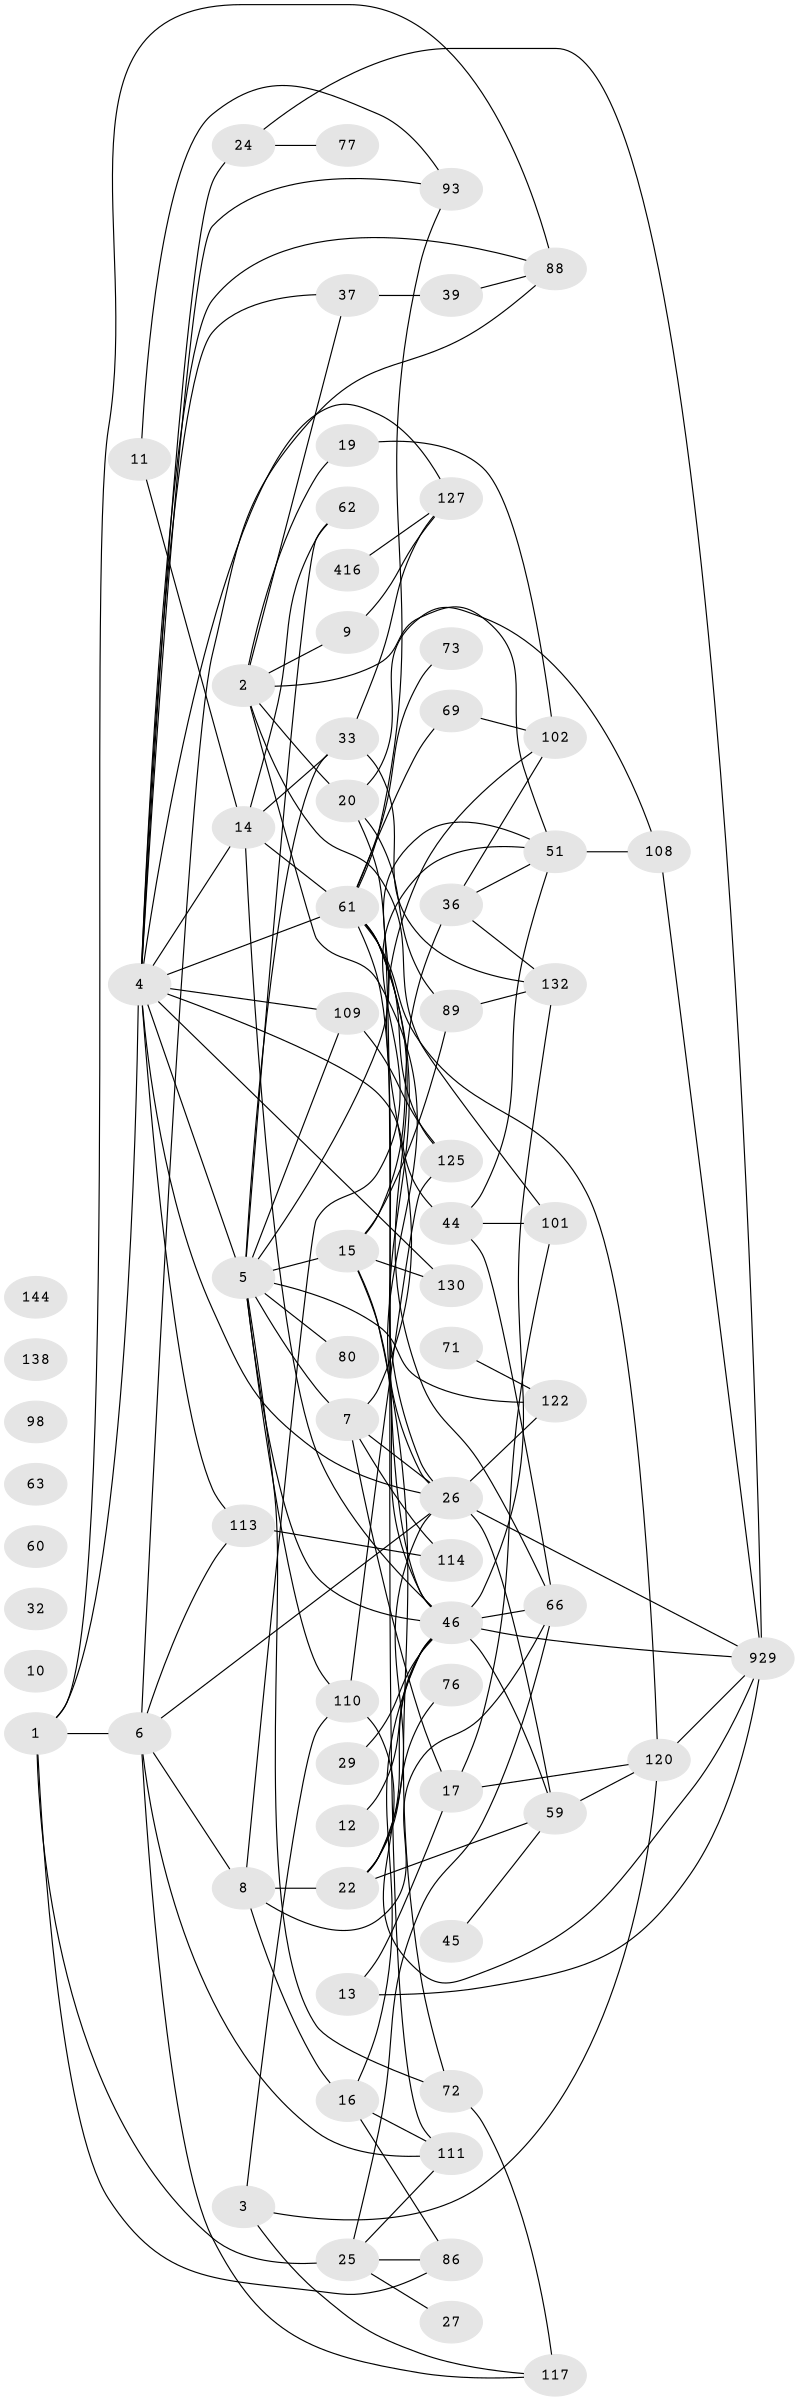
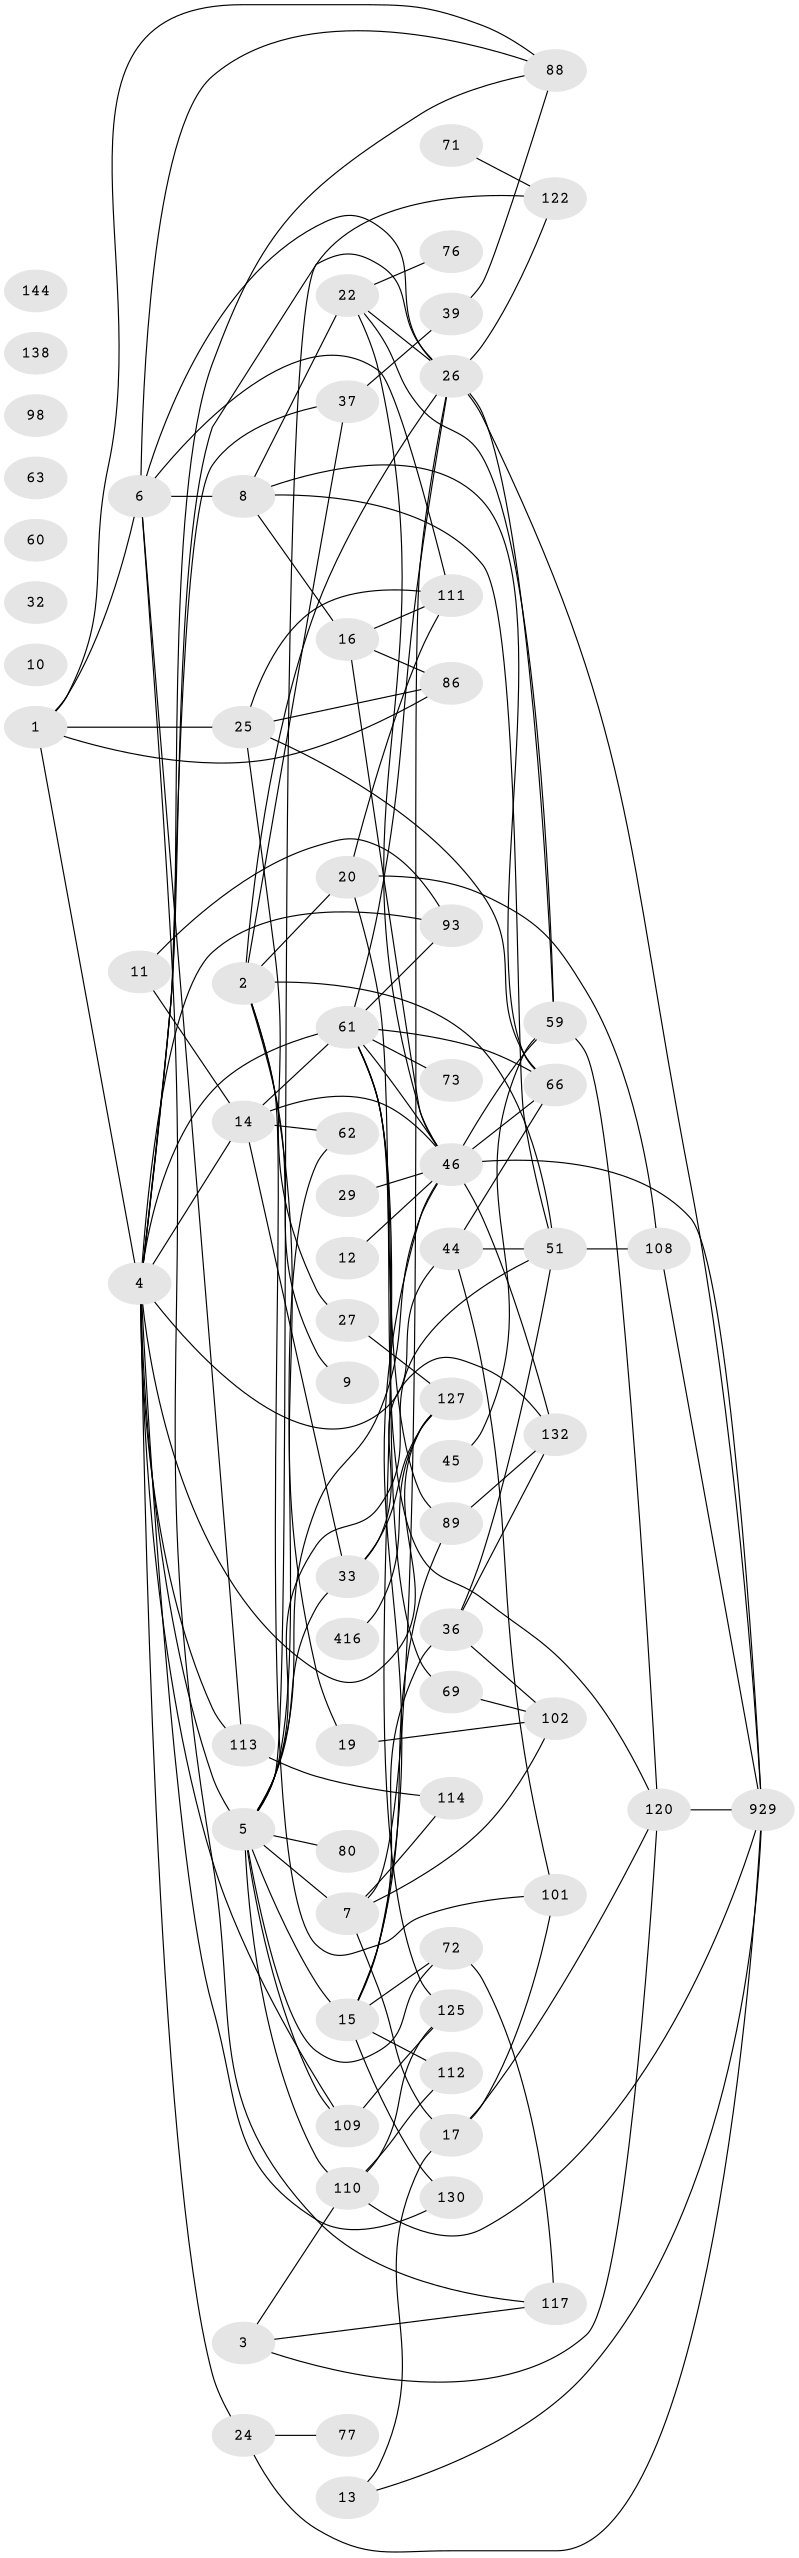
edge "127" -- "9": now "127" -- "27"
node "112": added
